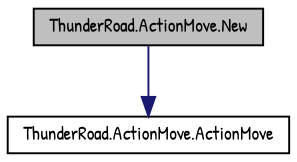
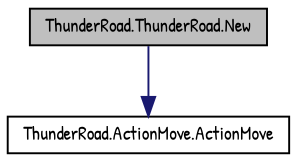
node "ThunderRoad.ActionMove.New": label "ThunderRoad.ActionMove.New" -> "ThunderRoad.ThunderRoad.New"
